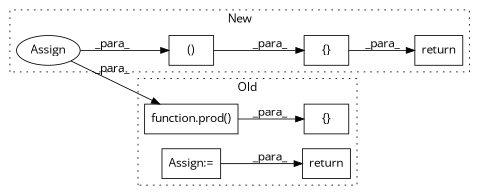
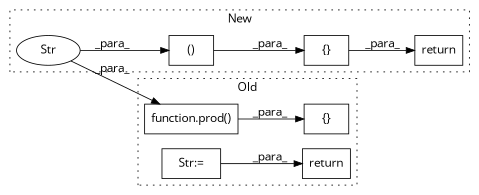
node "Assign": label "Assign" -> "Str"
node "Assign:=": label "Assign:=" -> "Str:="
